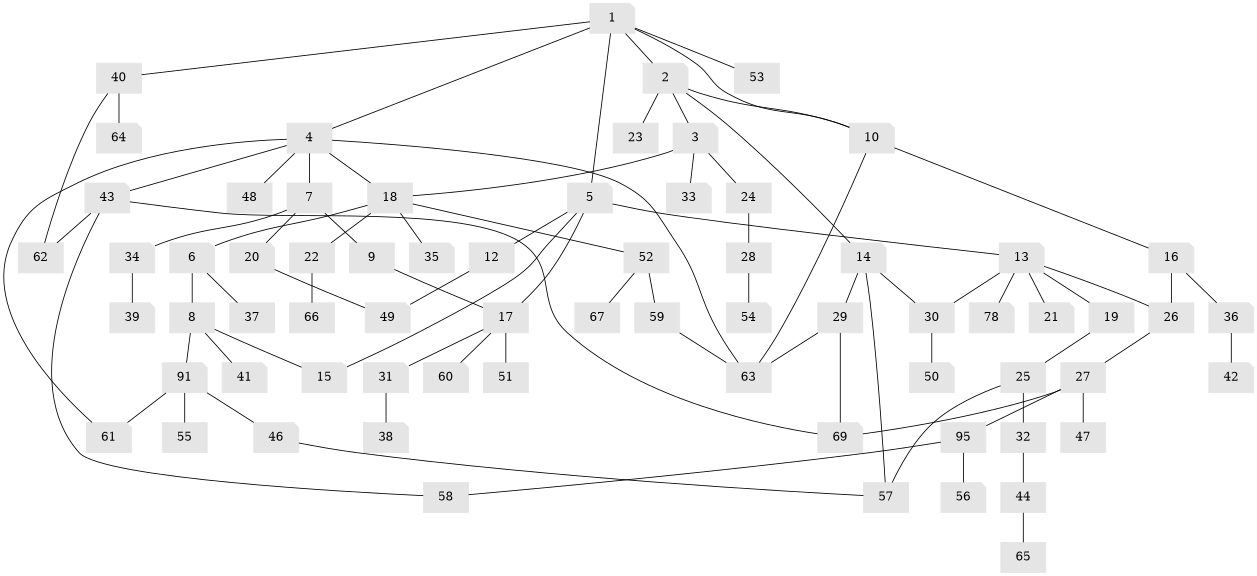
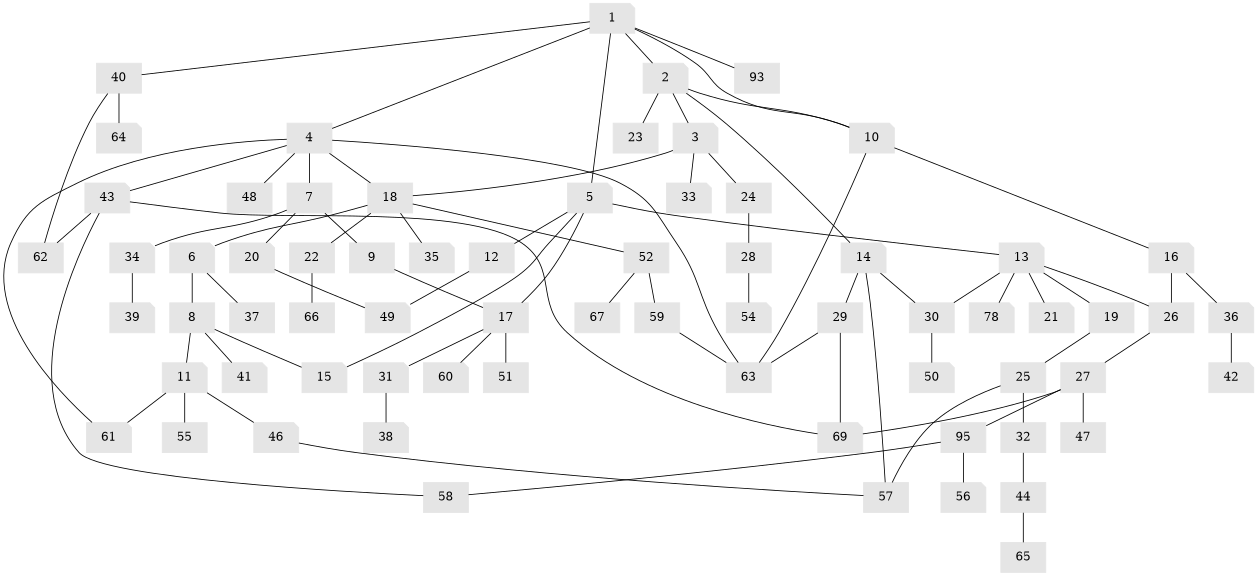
node "53": label "53" -> "93"
node "91": label "91" -> "11"
